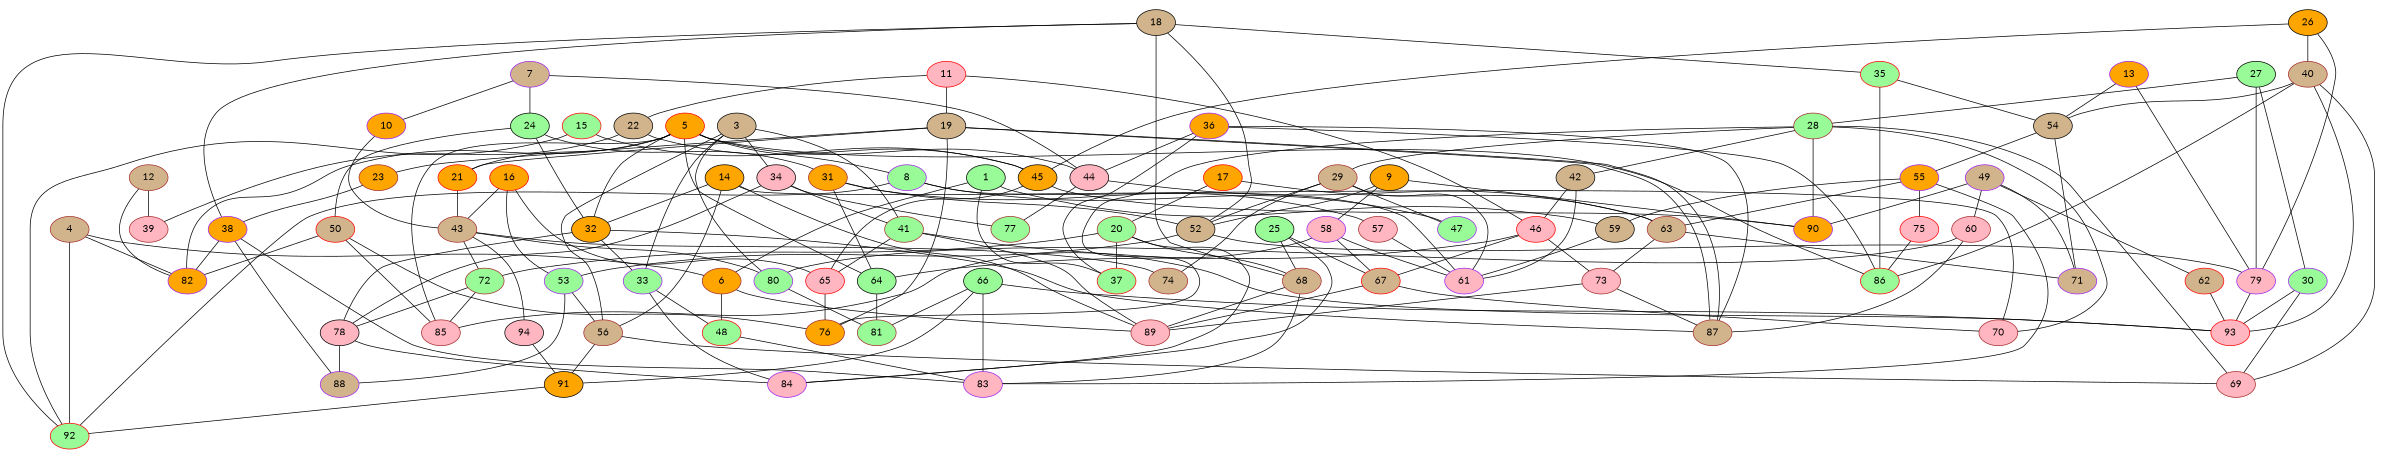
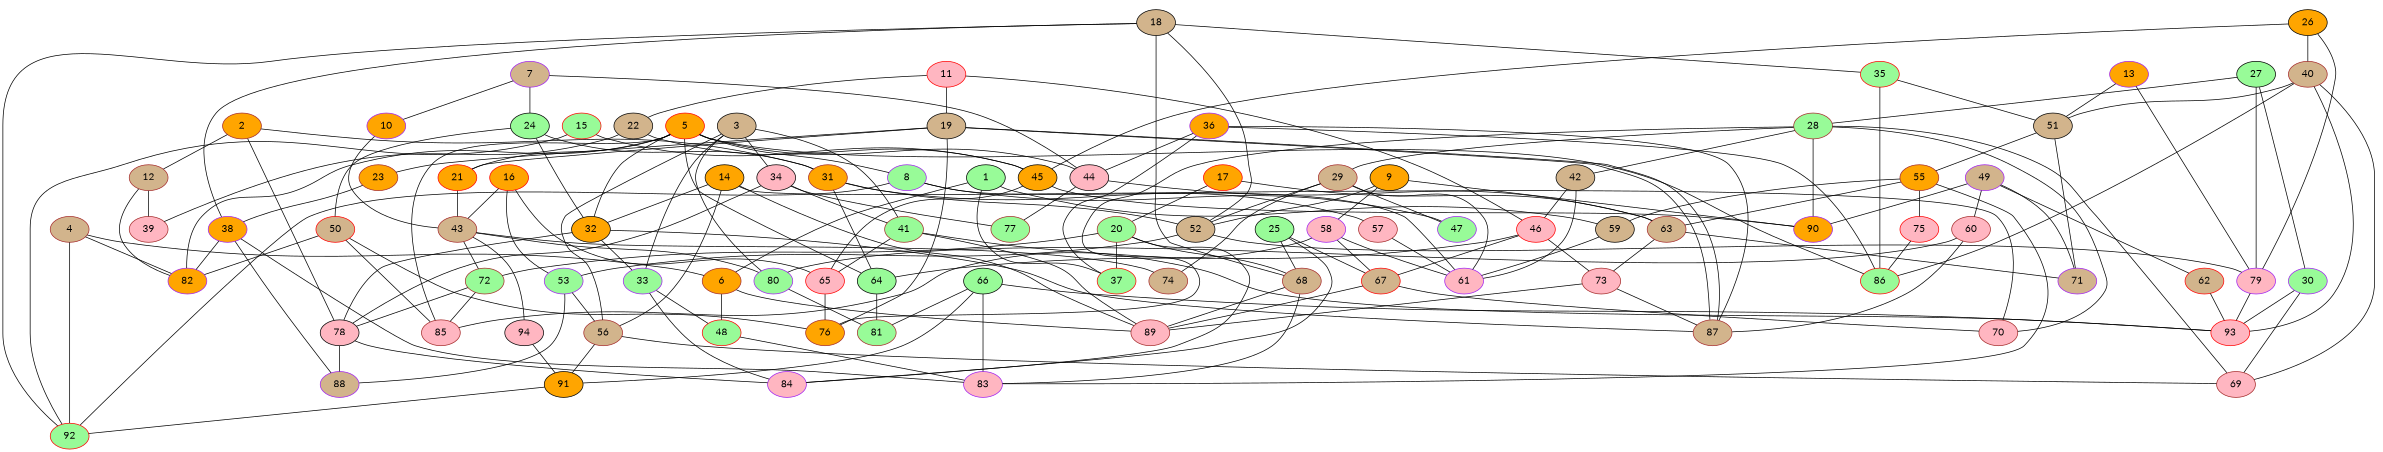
node "2": added
node "54": label "54" -> "51"
node "55": color purple -> brown
